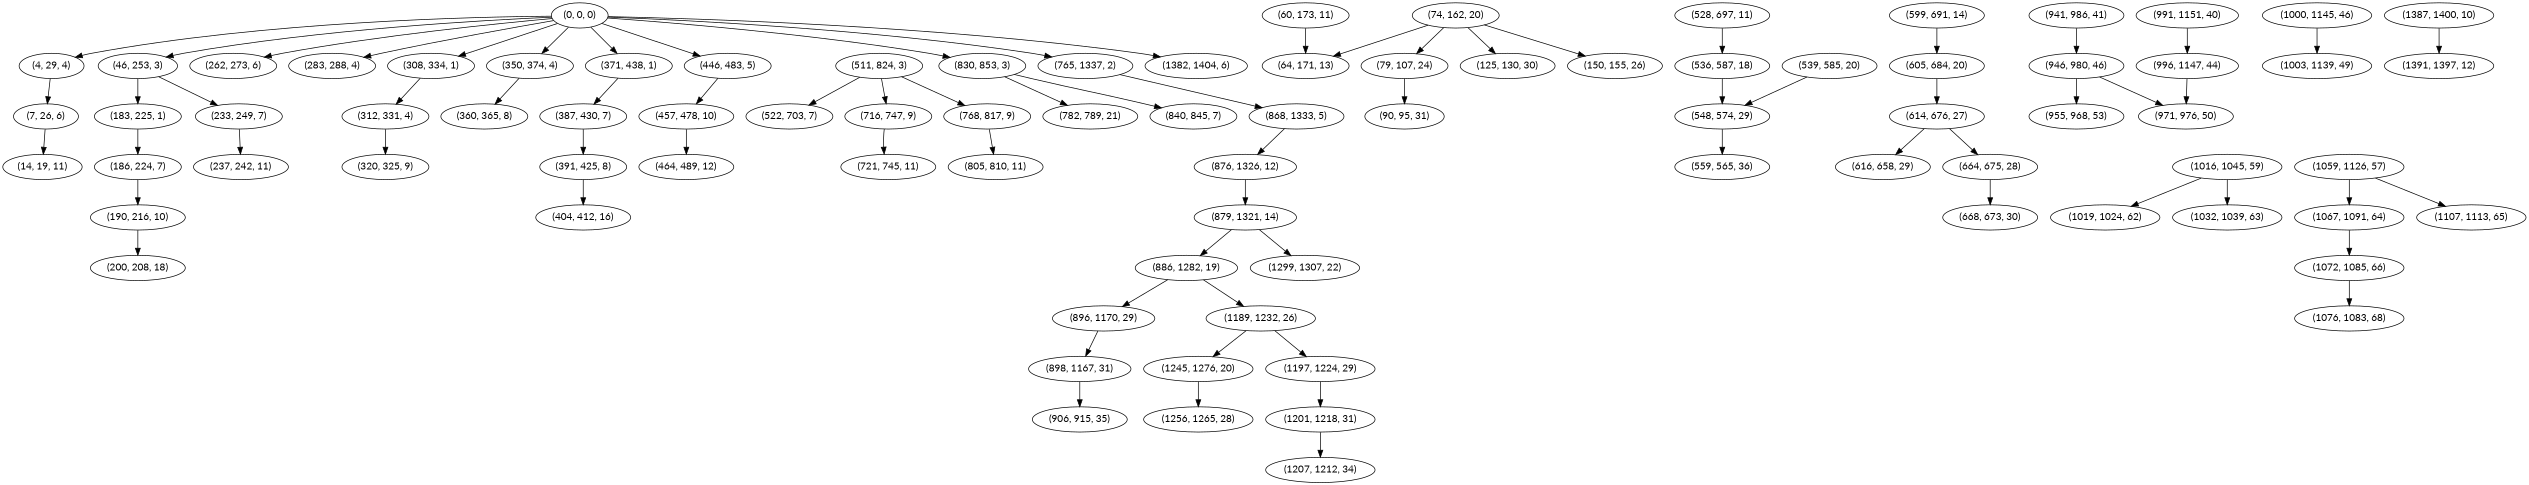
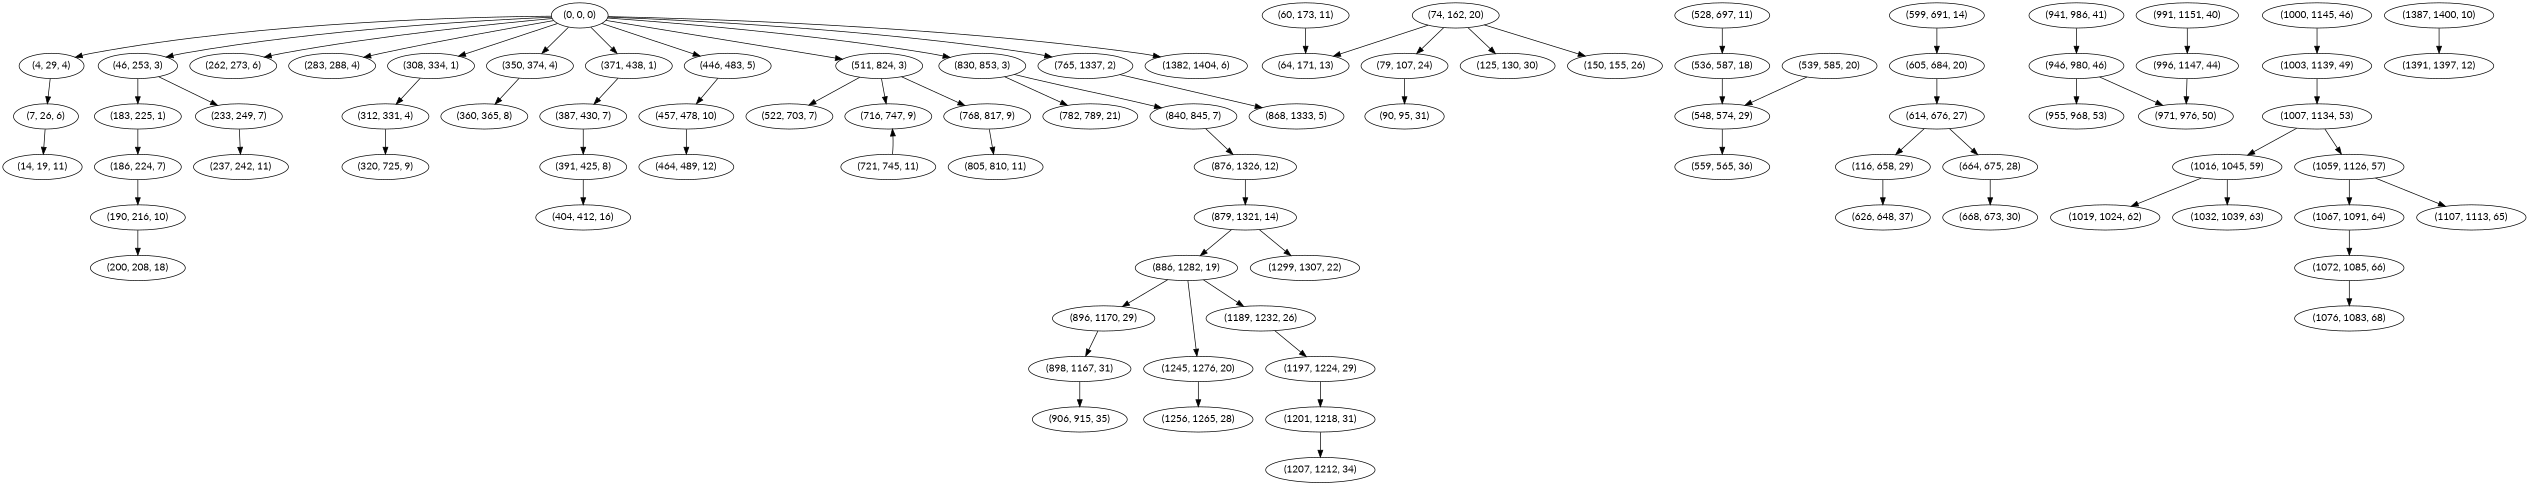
edge "(0, 0, 0)" -> "(511, 824, 3)": added
node "(1007, 1134, 53)": added
edge "(716, 747, 9)" -> "(721, 745, 11)": reversed
edge "(868, 1333, 5)" -> "(876, 1326, 12)": now "(840, 845, 7)" -> "(876, 1326, 12)"
node "(320, 325, 9)": label "(320, 325, 9)" -> "(320, 725, 9)"
node "(616, 658, 29)": label "(616, 658, 29)" -> "(116, 658, 29)"
node "(626, 648, 37)": added
edge "(1189, 1232, 26)" -> "(1245, 1276, 20)": now "(886, 1282, 19)" -> "(1245, 1276, 20)"
